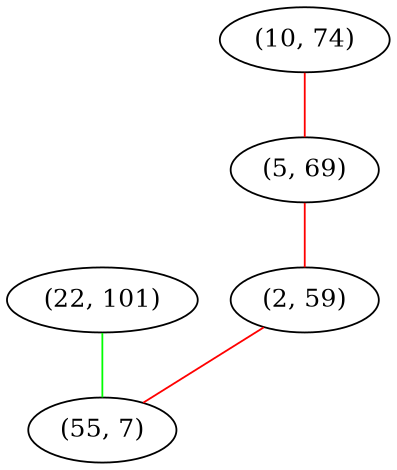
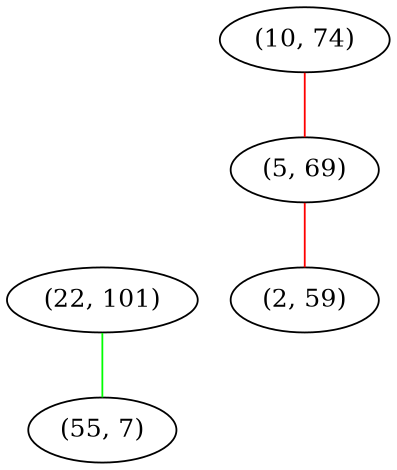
edge "(2, 59)" -- "(55, 7)": removed
